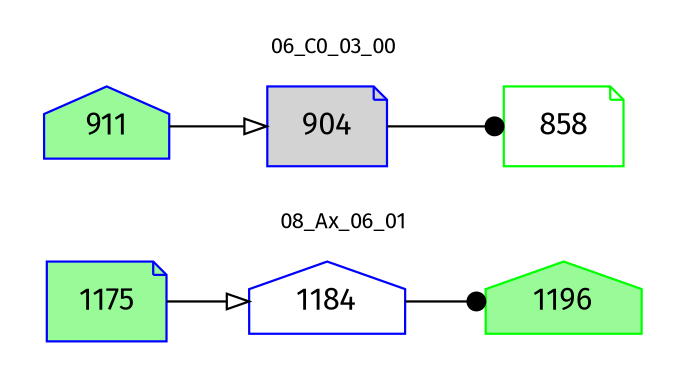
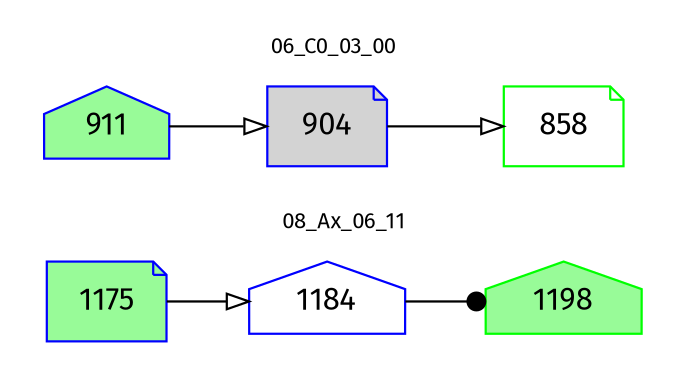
edge "904" -> "858": arrowhead dot -> onormal
cluster "08_Ax_06_01": label "08_Ax_06_01" -> "08_Ax_06_11"
node "1196": label "1196" -> "1198"
